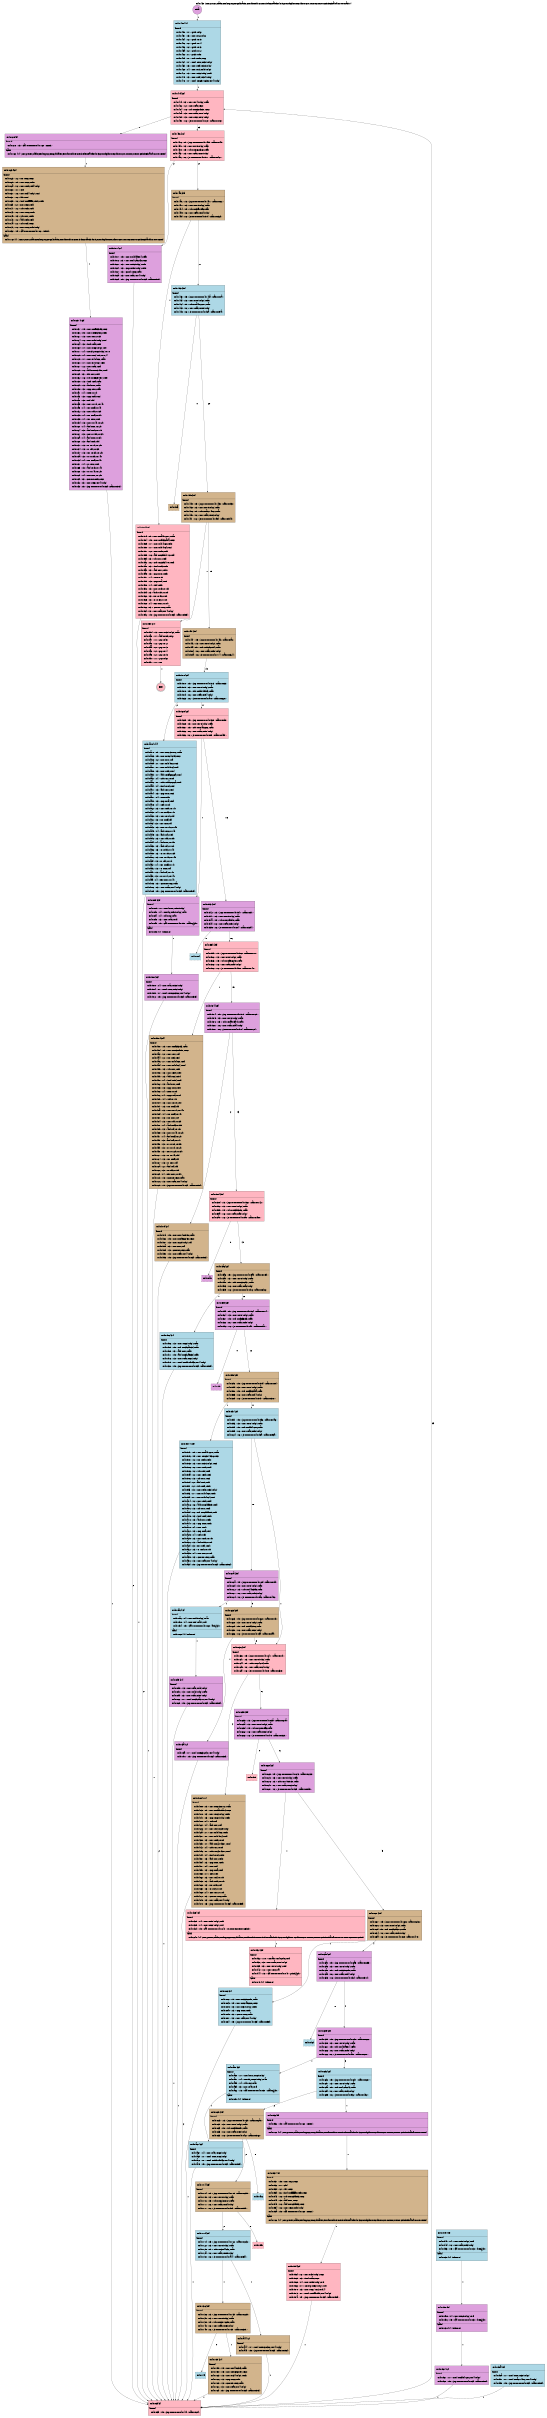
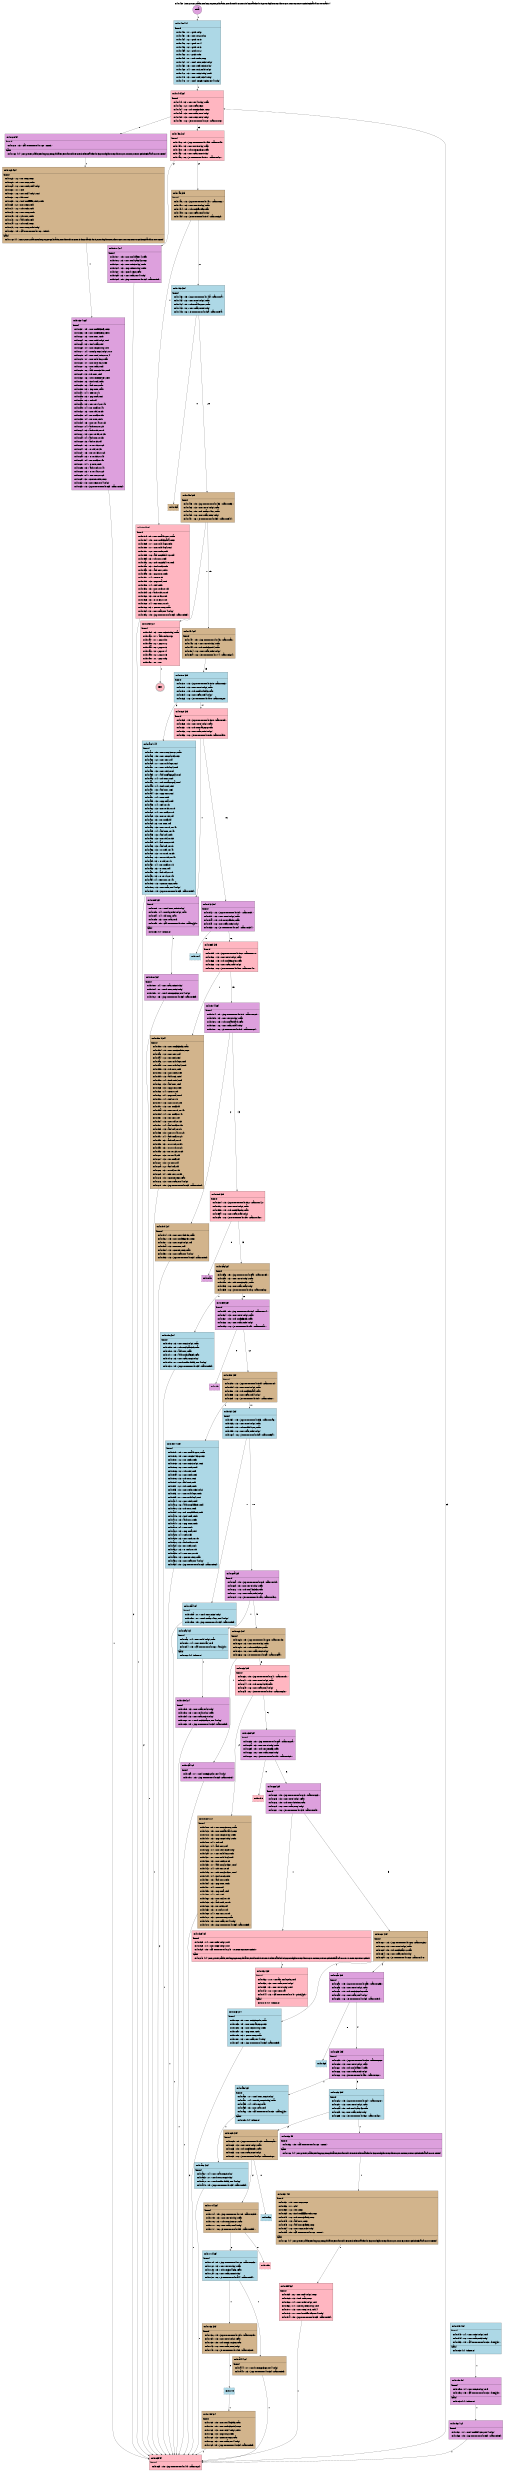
edge "0x4015f1 [25]" -> "0x40163c [25]": now "0x4015f1 [25]" -> "0x401d8a [19]"
edge "0x401736 [25]" -> "0x401759 [27]": now "0x40174f" -> "0x401759 [27]"
